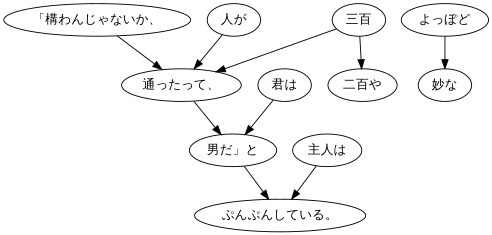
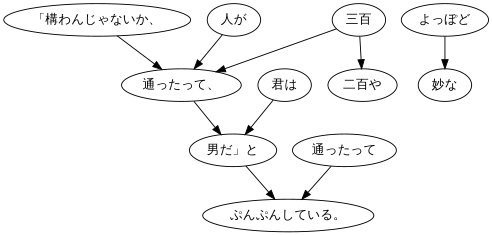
node "主人は": label "主人は" -> "通ったって"
